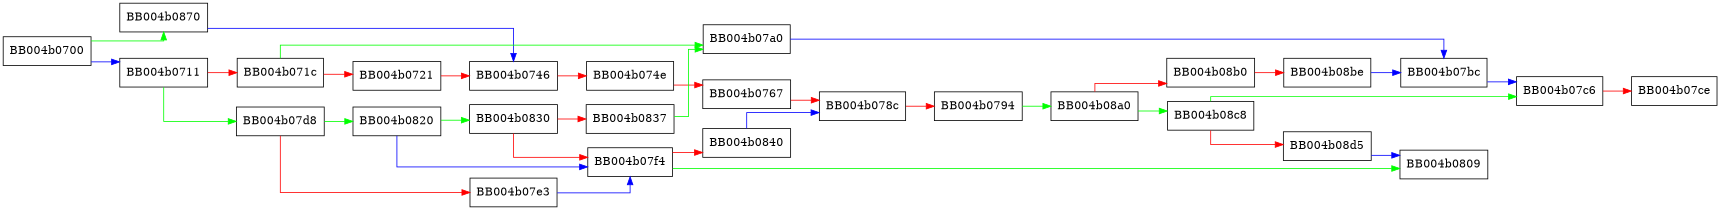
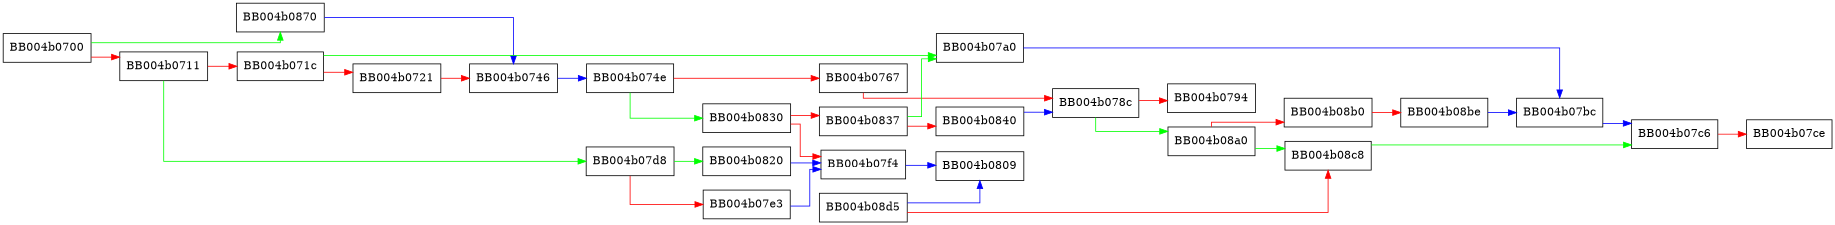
edge "BB004b0700" -> "BB004b0711": color blue -> red
edge "BB004b0746" -> "BB004b074e": color red -> blue
edge "BB004b0794" -> "BB004b08a0": now "BB004b078c" -> "BB004b08a0"
edge "BB004b0820" -> "BB004b0830": now "BB004b074e" -> "BB004b0830"
edge "BB004b08c8" -> "BB004b08d5": reversed
edge "BB004b07f4" -> "BB004b0840": now "BB004b0837" -> "BB004b0840"
edge "BB004b07f4" -> "BB004b0809": color green -> blue
